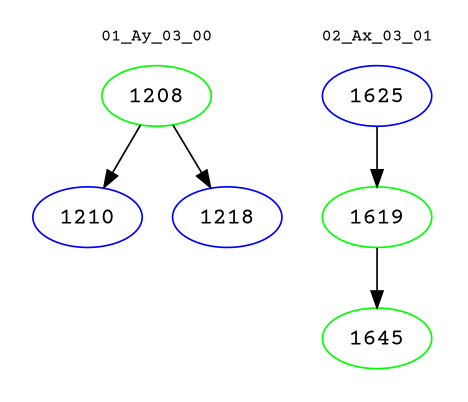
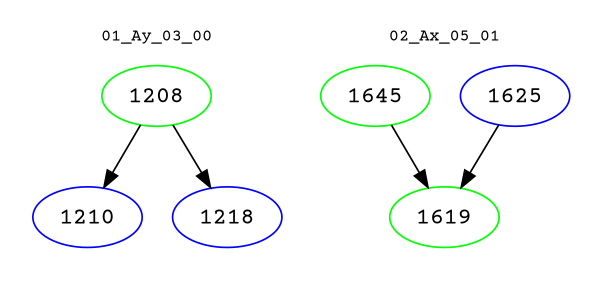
cluster "02_Ax_03_01": label "02_Ax_03_01" -> "02_Ax_05_01"
edge "1619" -> "1645": reversed
